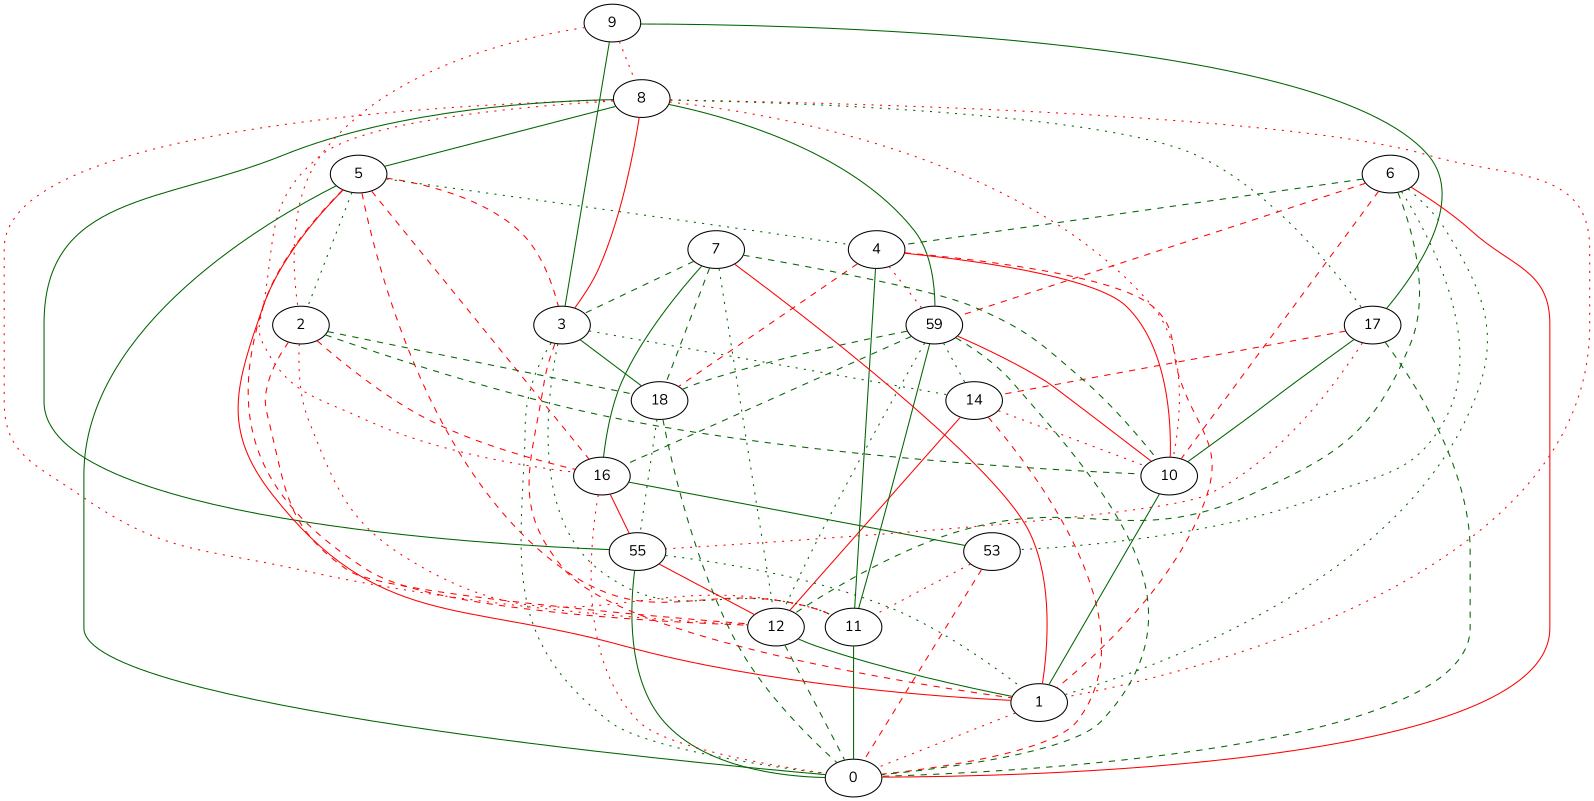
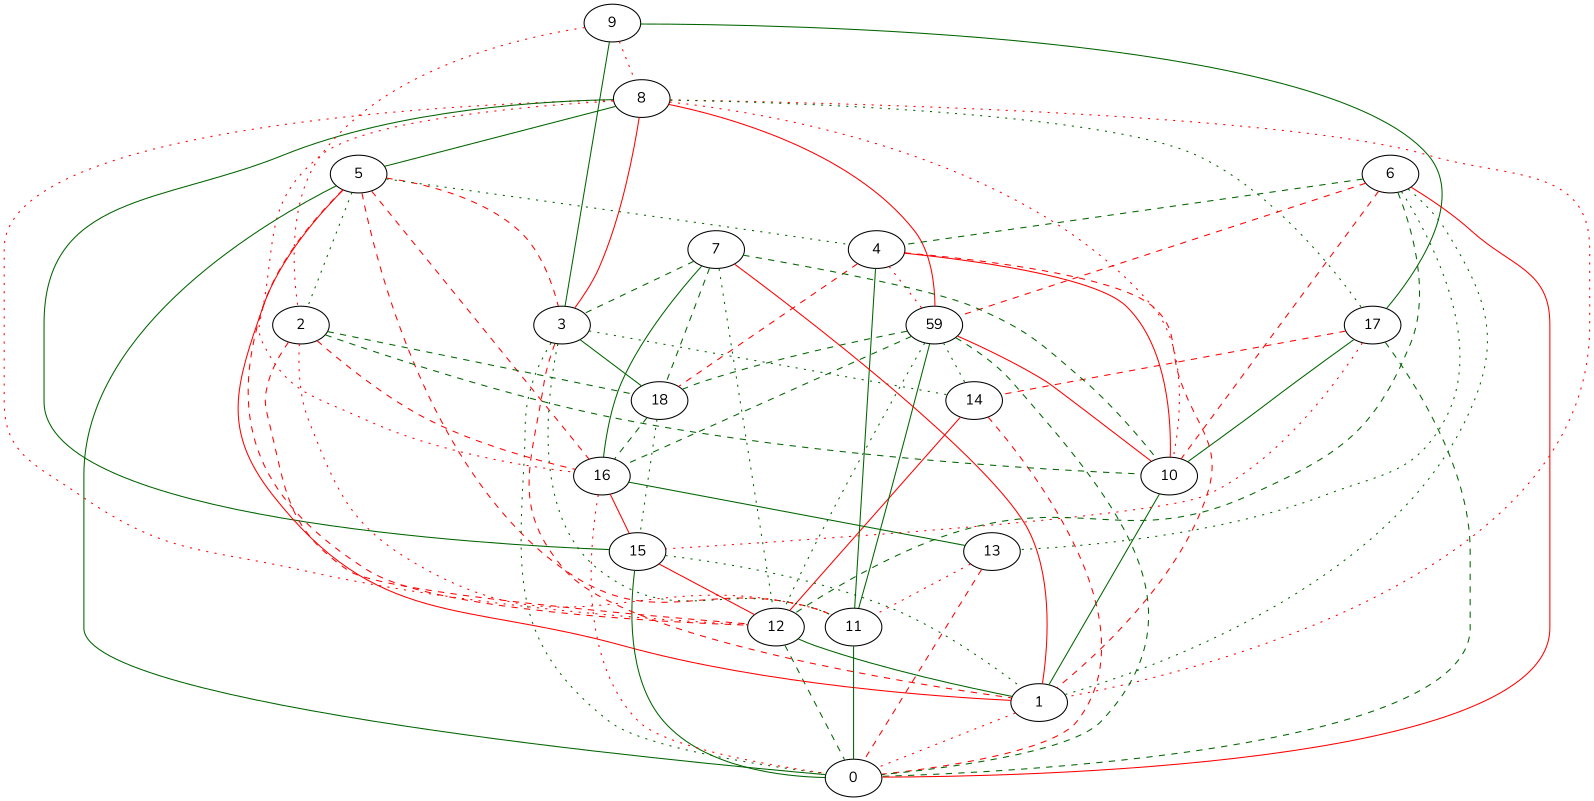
edge "8" -- "59": color darkgreen -> red
edge "14" -- "10": removed
node "55": label "55" -> "15"
node "53": label "53" -> "13"
edge "18" -- "0": now "18" -- "16"
